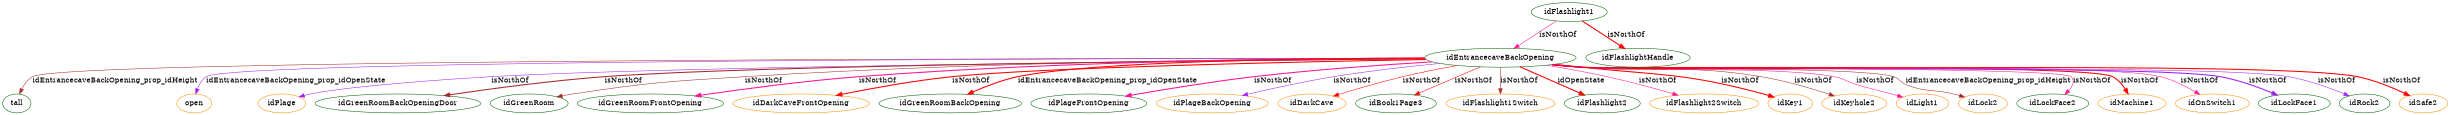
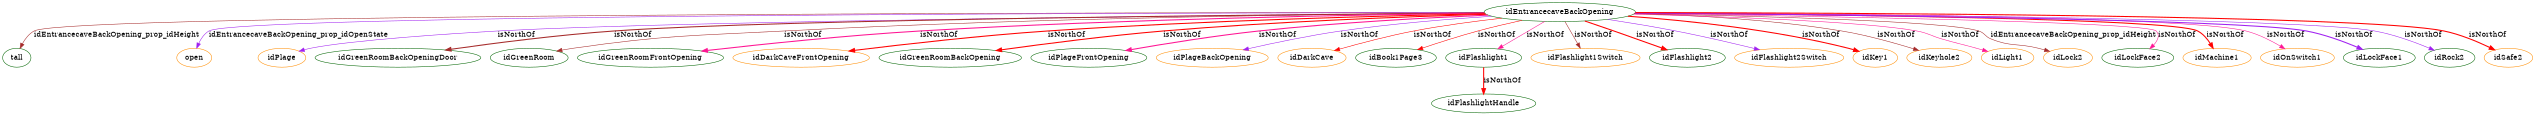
edge "idFlashlight1" -> "idEntrancecaveBackOpening": reversed
edge "idEntrancecaveBackOpening" -> "idFlashlight2Switch": color deeppink -> purple
edge "idEntrancecaveBackOpening" -> "idGreenRoomBackOpening": label "idEntrancecaveBackOpening_prop_idOpenState" -> "isNorthOf"
edge "idEntrancecaveBackOpening" -> "idFlashlight2": label "idOpenState" -> "isNorthOf"
